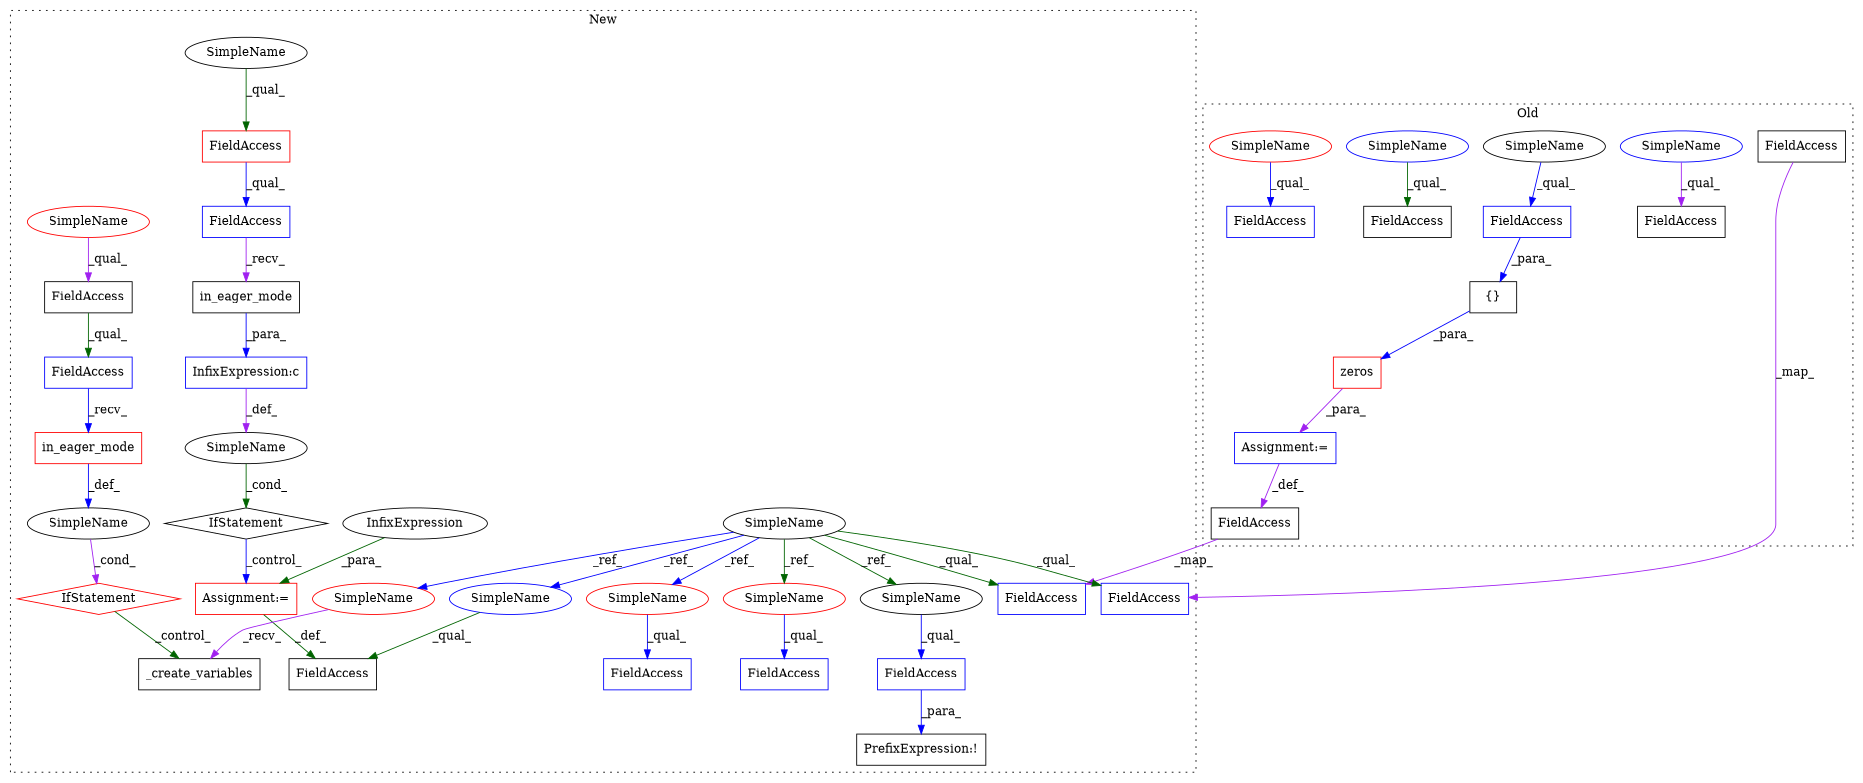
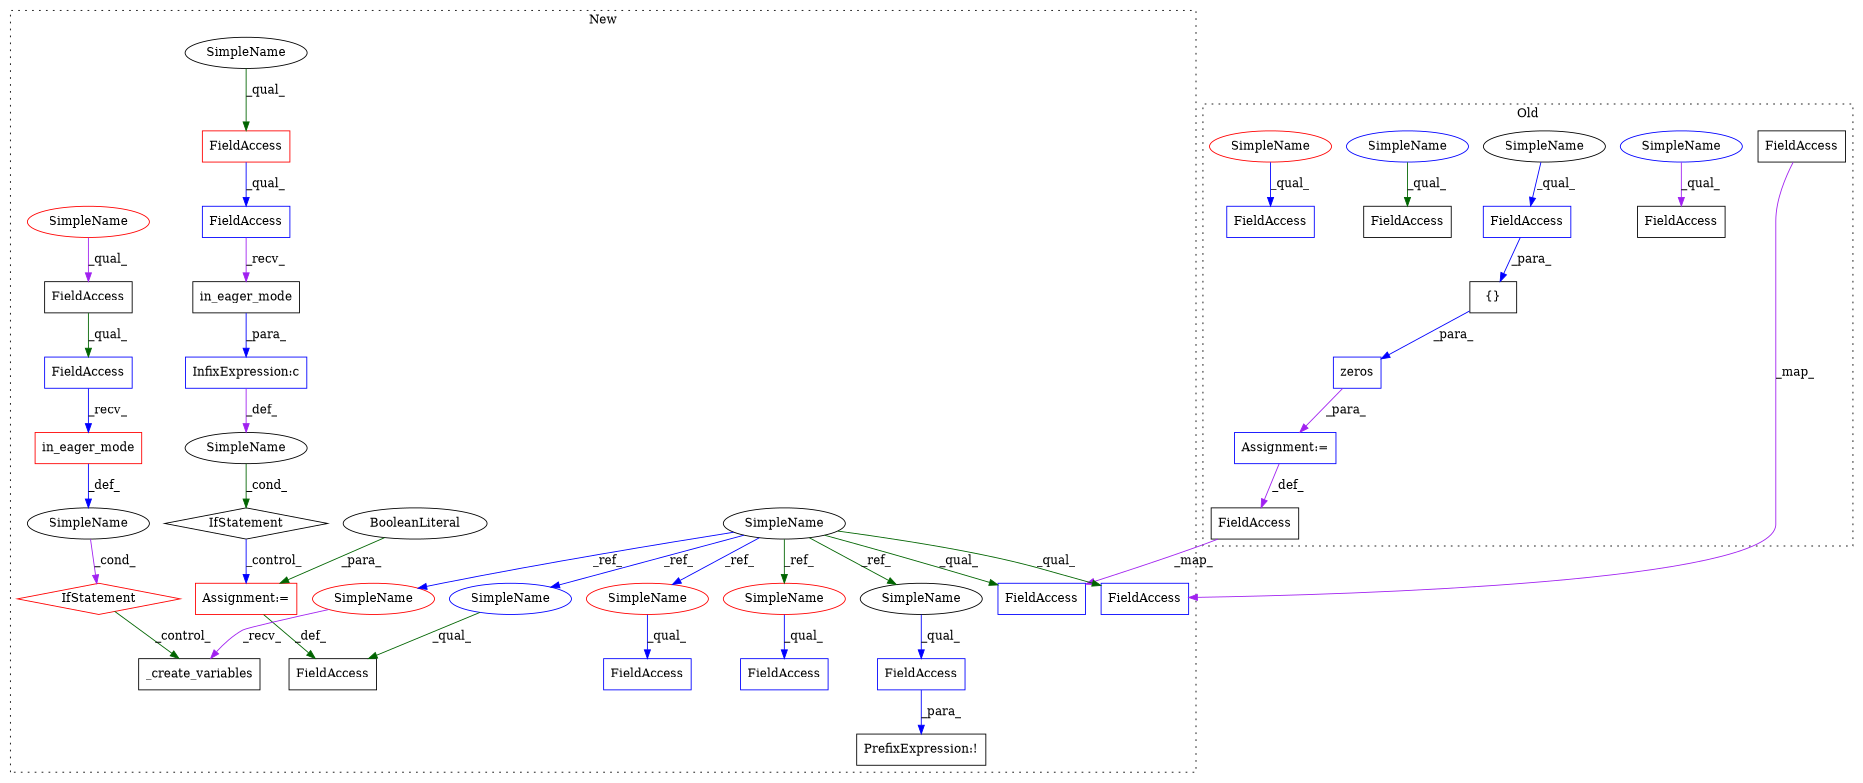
node "zeros": color red -> blue
node "InfixExpression": label "InfixExpression" -> "BooleanLiteral"
